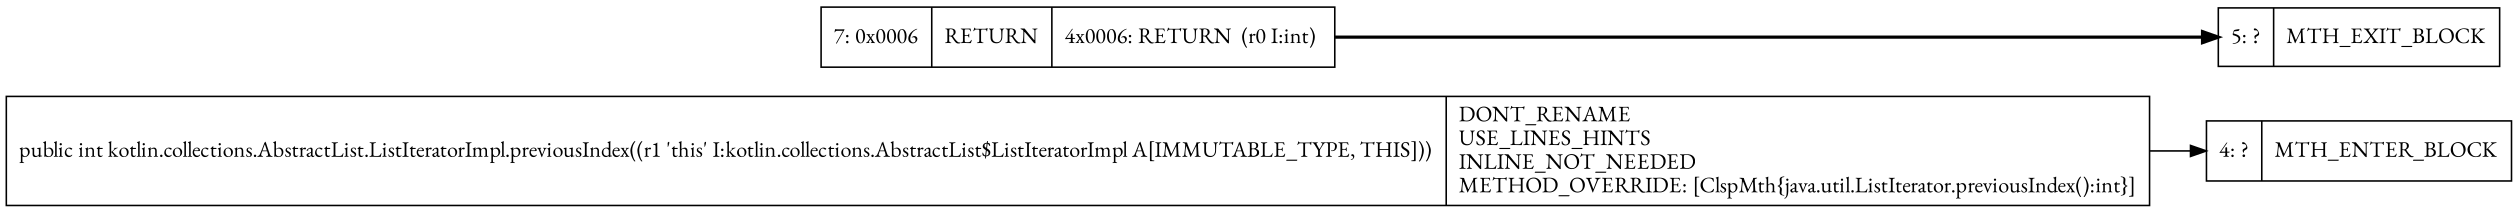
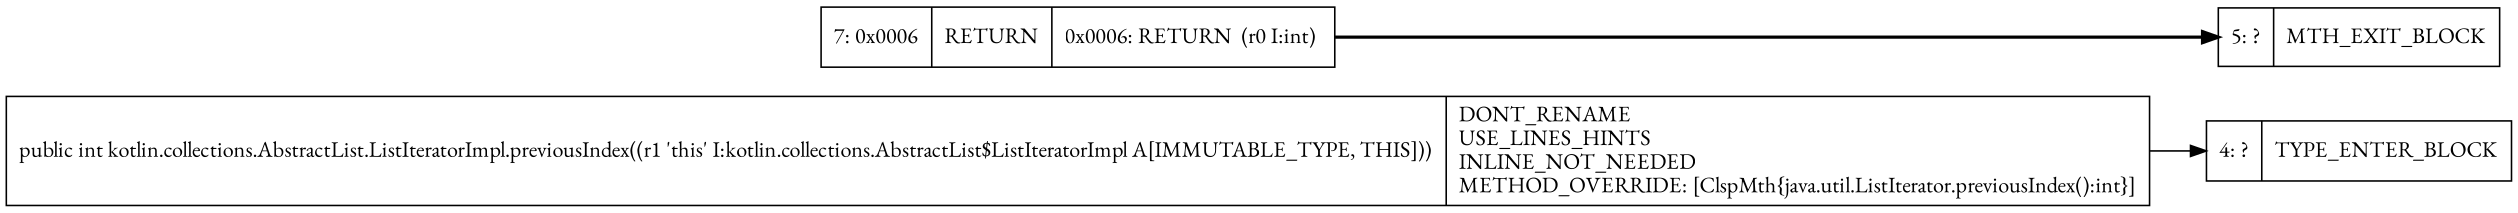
node "7: 0x0006": text "4x0006: RETURN  (r0 I:int)" -> "0x0006: RETURN  (r0 I:int)"
node "4: ?": text "MTH_ENTER_BLOCK" -> "TYPE_ENTER_BLOCK"
